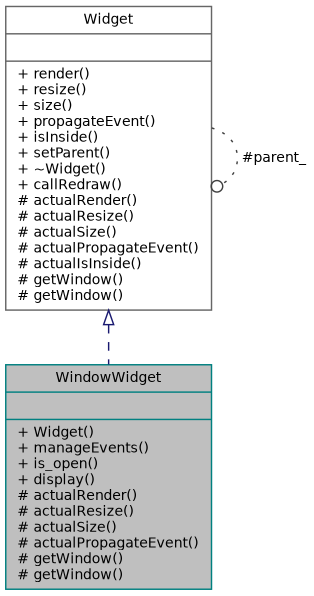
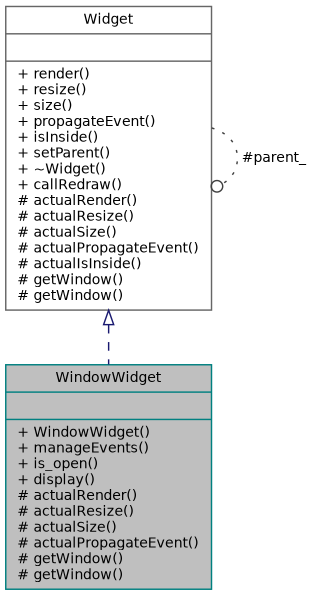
node "WindowWidget": text "+ Widget()" -> "+ WindowWidget()"
